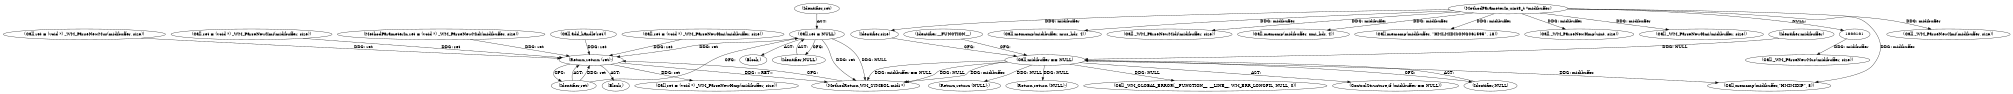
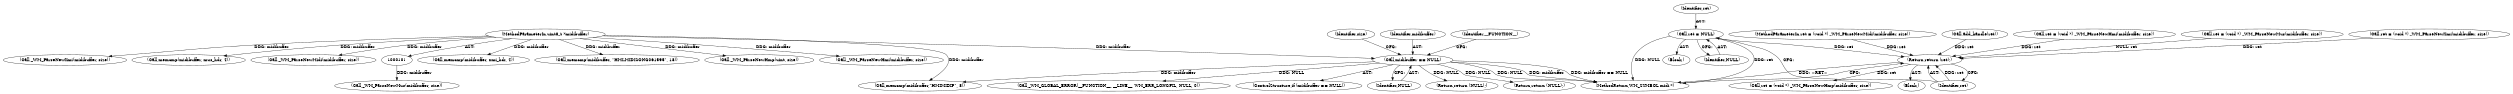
edge "(MethodParameterIn,uint8_t *midibuffer)" -> "(Identifier,size)": now "(MethodParameterIn,uint8_t *midibuffer)" -> "(Call,midibuffer == NULL)"
edge "(MethodParameterIn,uint8_t *midibuffer)" -> "1000101": label "NULL: " -> "AST: "
edge "(Call,ret = (void *) _WM_ParseNewMus(midibuffer, size))" -> "(Return,return (ret);)": label "DDG: ret" -> "NULL: ret"
edge "(Identifier,midibuffer)" -> "(Call,midibuffer == NULL)": label "DDG: NULL" -> "AST: "
